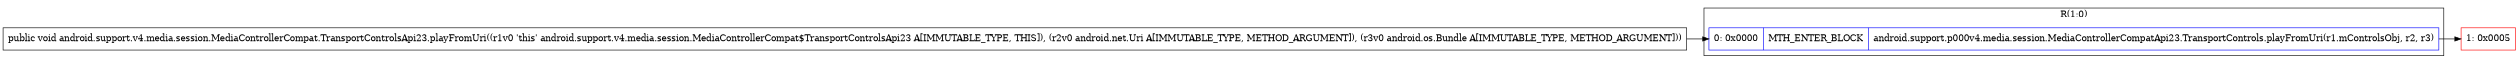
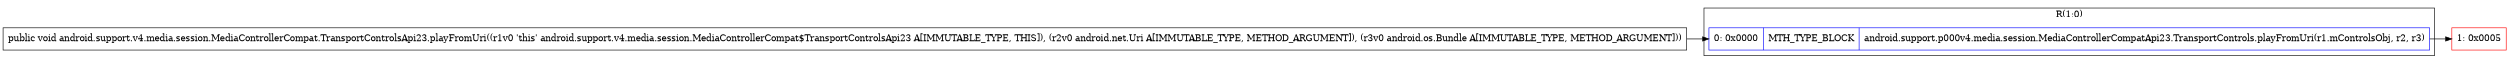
node "0: 0x0000": text "MTH_ENTER_BLOCK" -> "MTH_TYPE_BLOCK"
